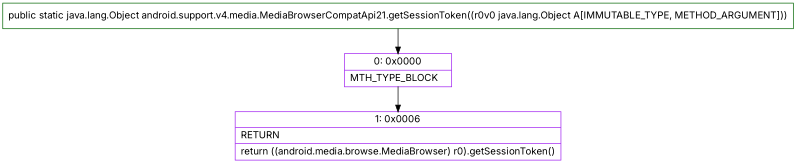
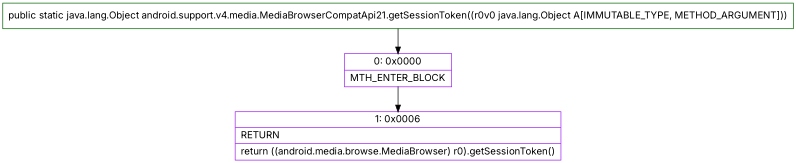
node "0: 0x0000": text "MTH_TYPE_BLOCK" -> "MTH_ENTER_BLOCK"
